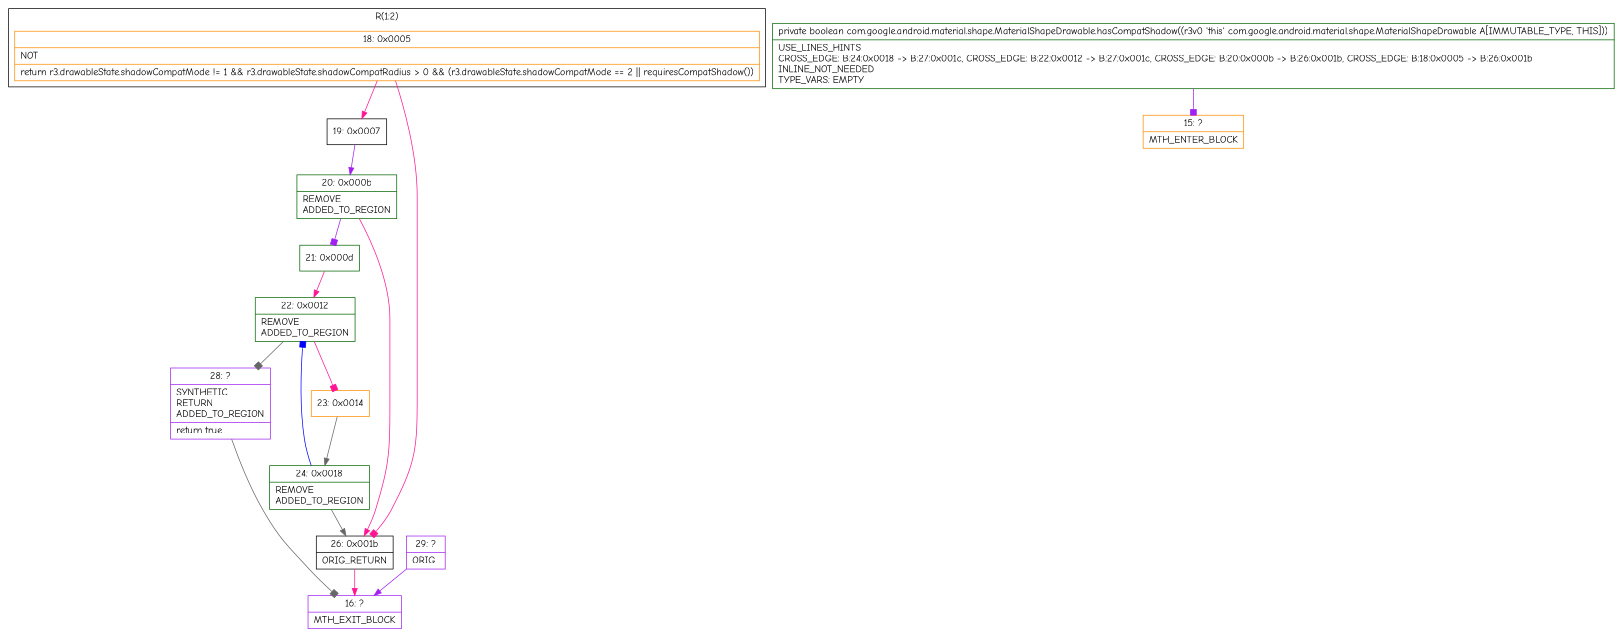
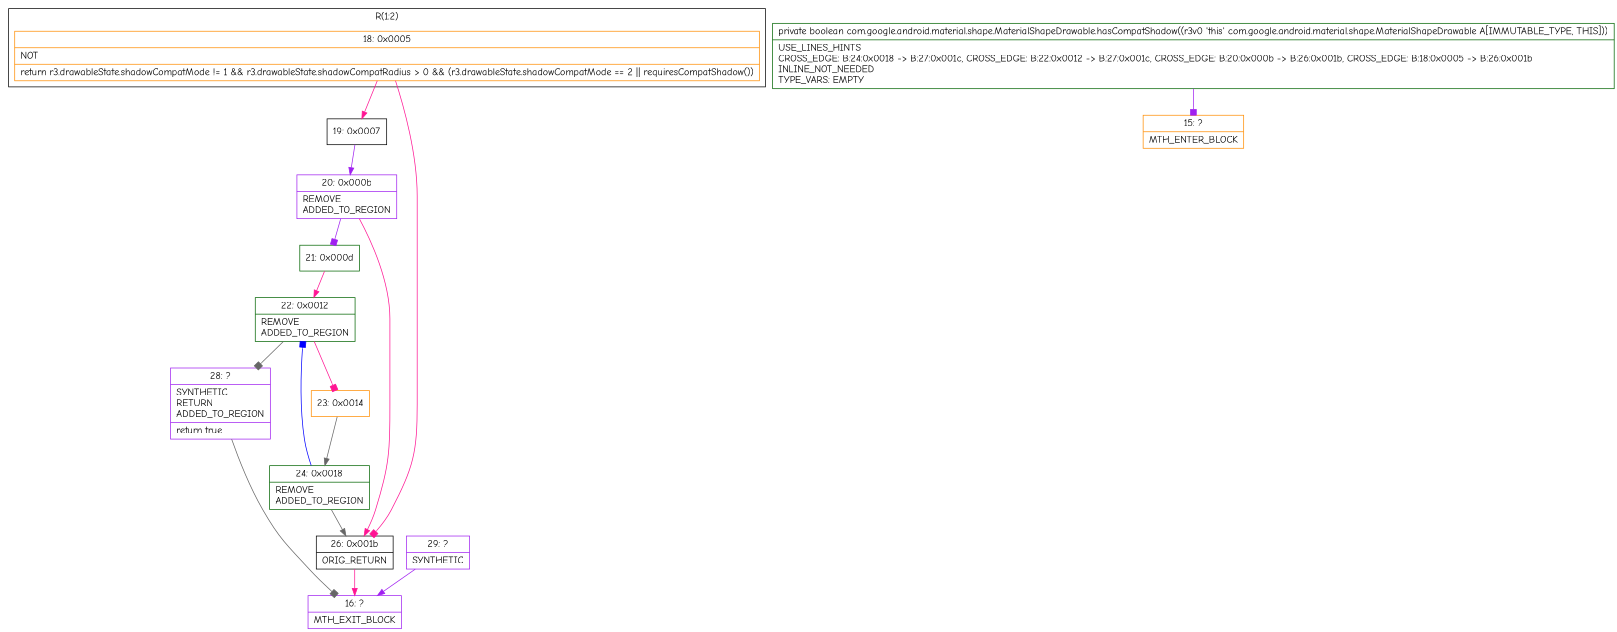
node "20: 0x000b": color darkgreen -> purple
node "29: ?": text "ORIG" -> "SYNTHETIC"
